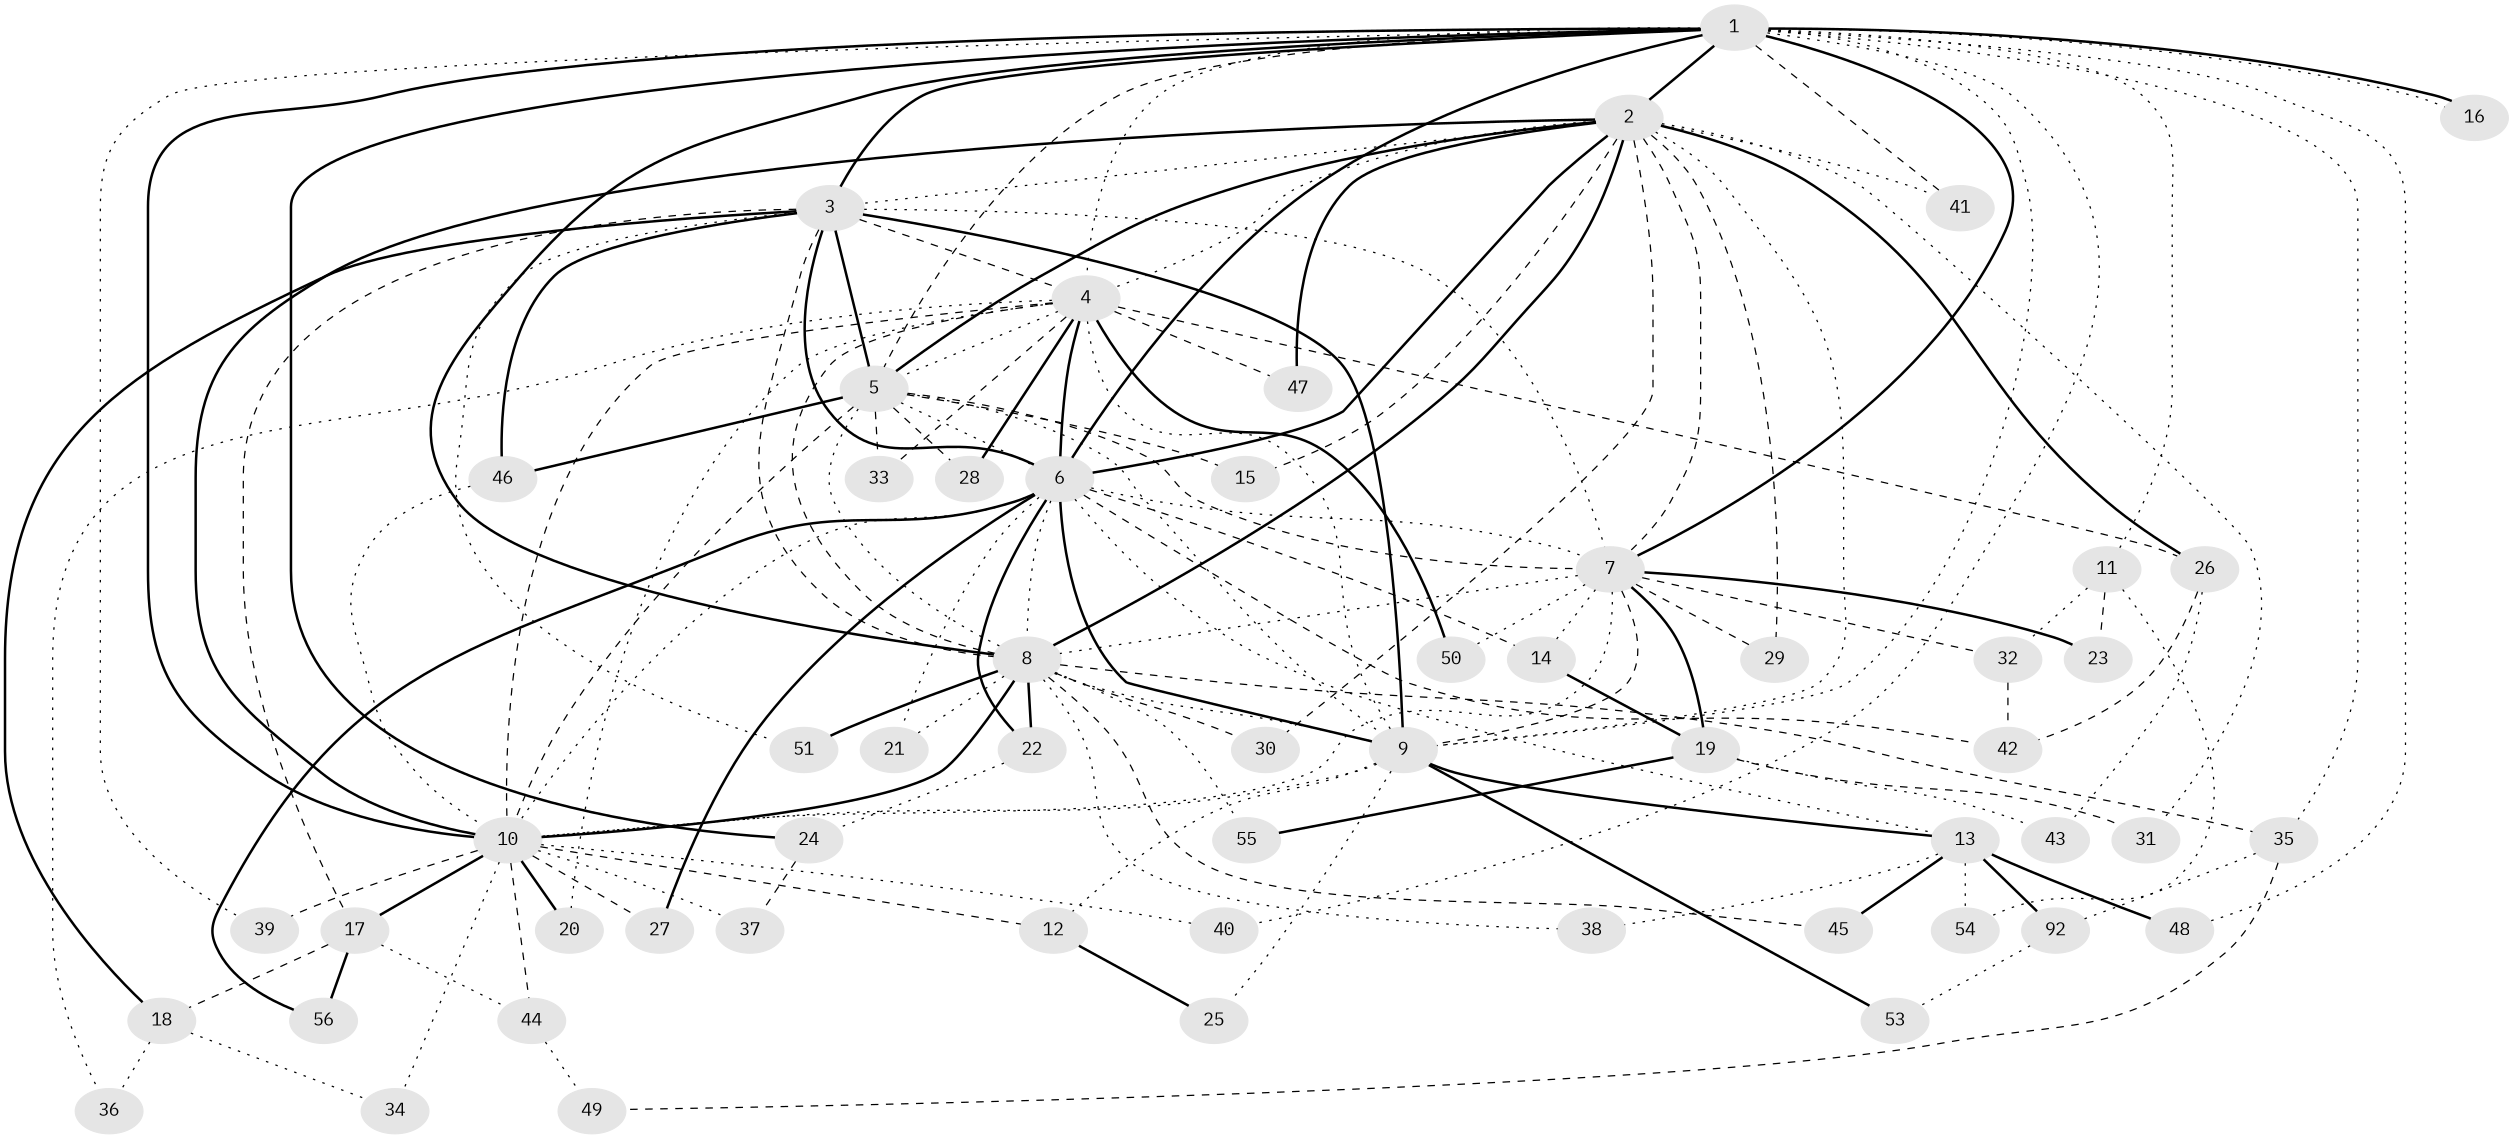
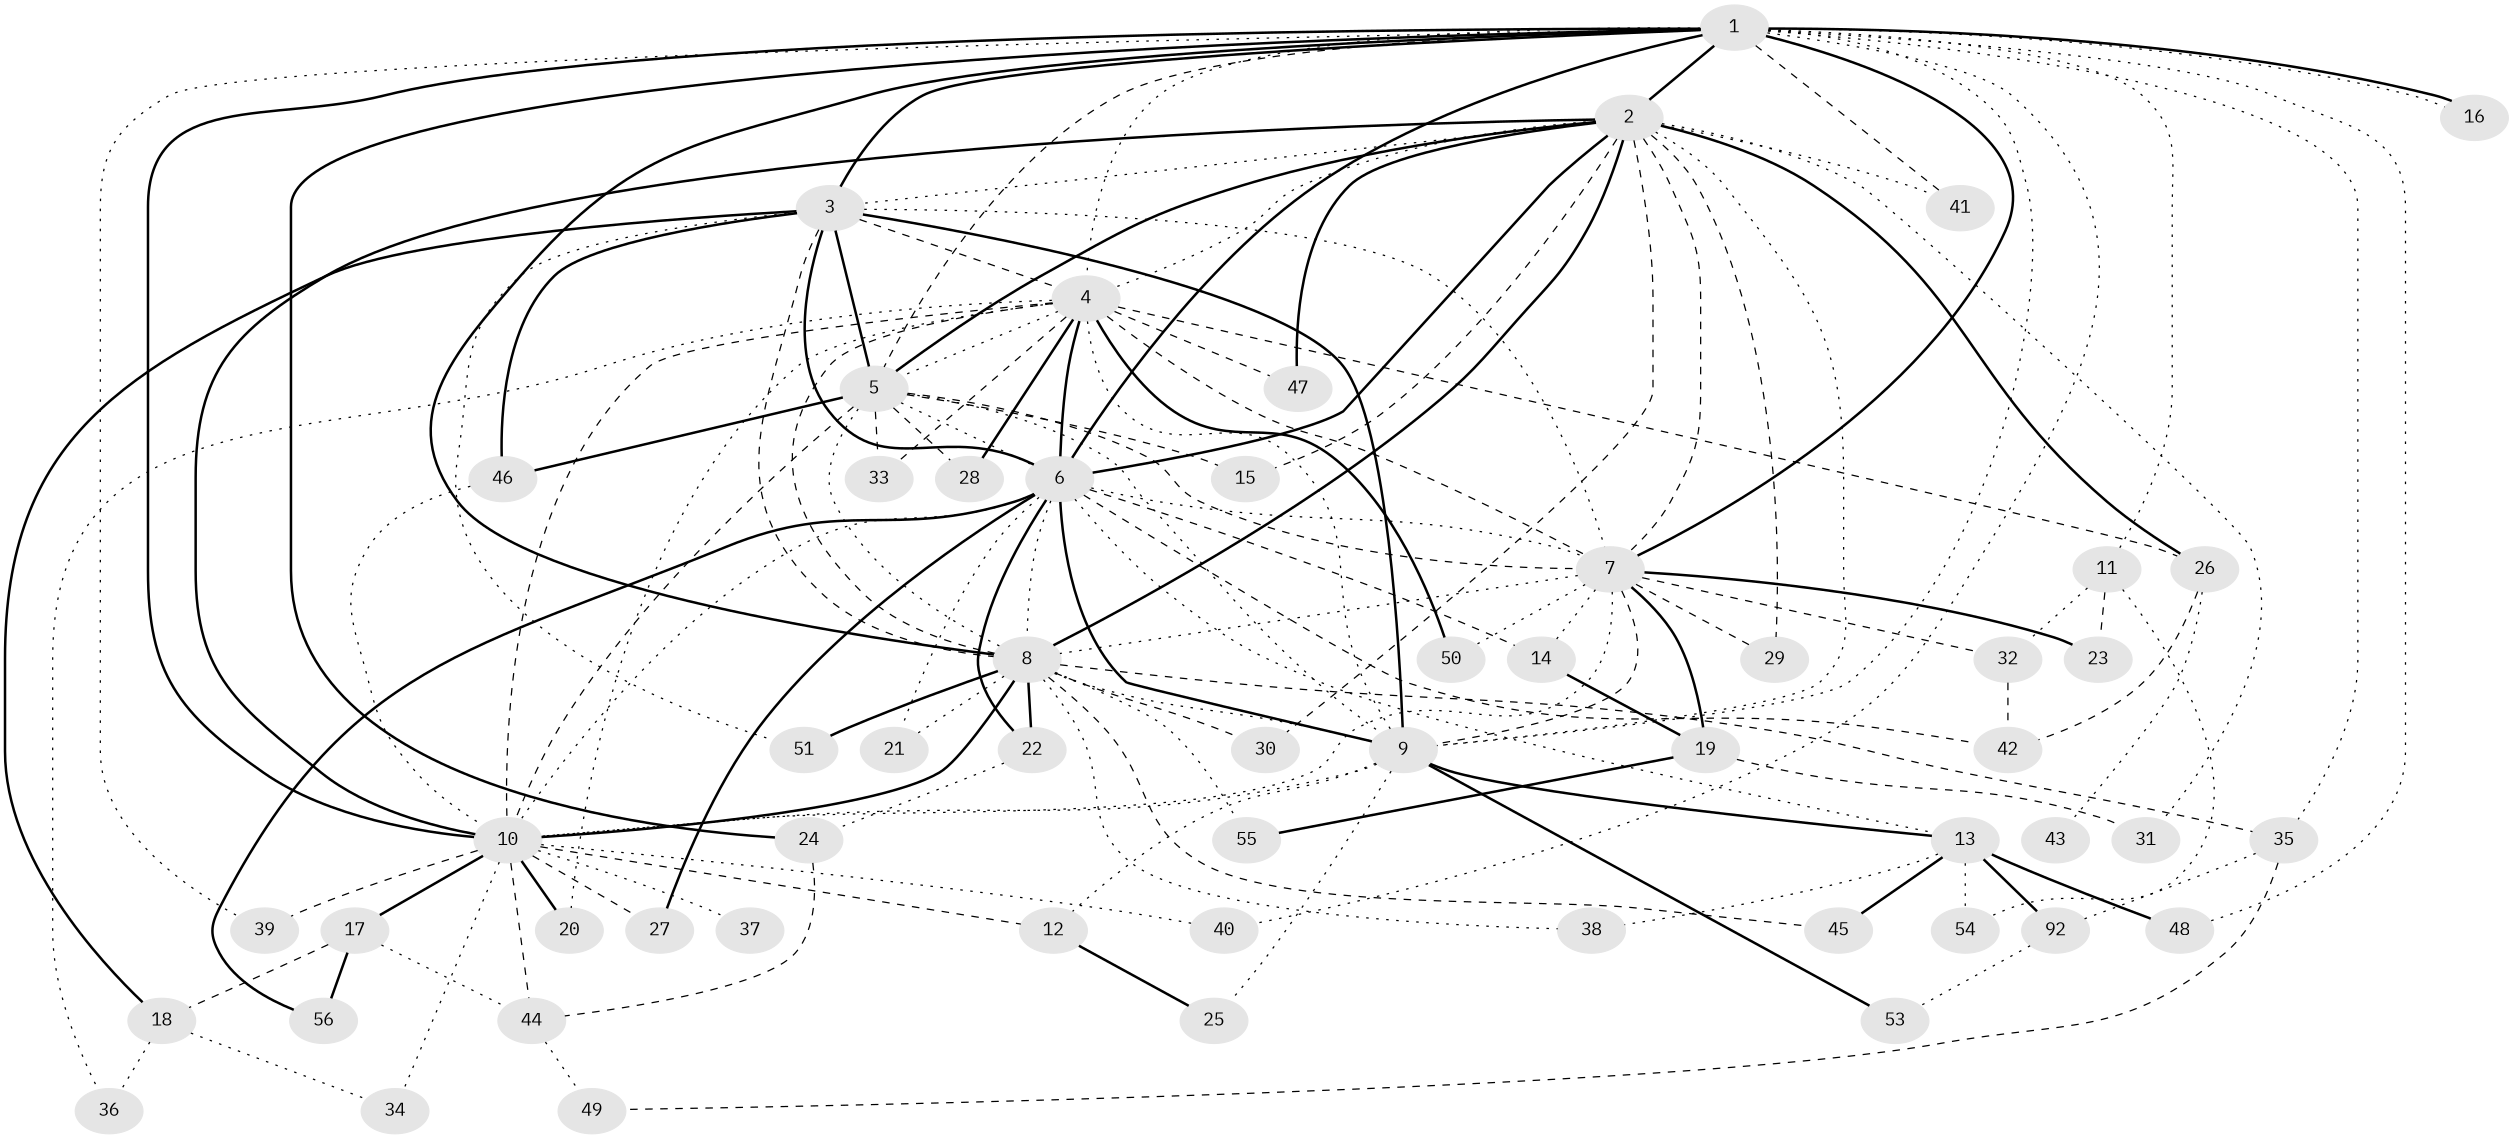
edge "3" -- "17": removed
edge "4" -- "7": added
edge "19" -- "43": removed
edge "24" -- "37": now "24" -- "44"
